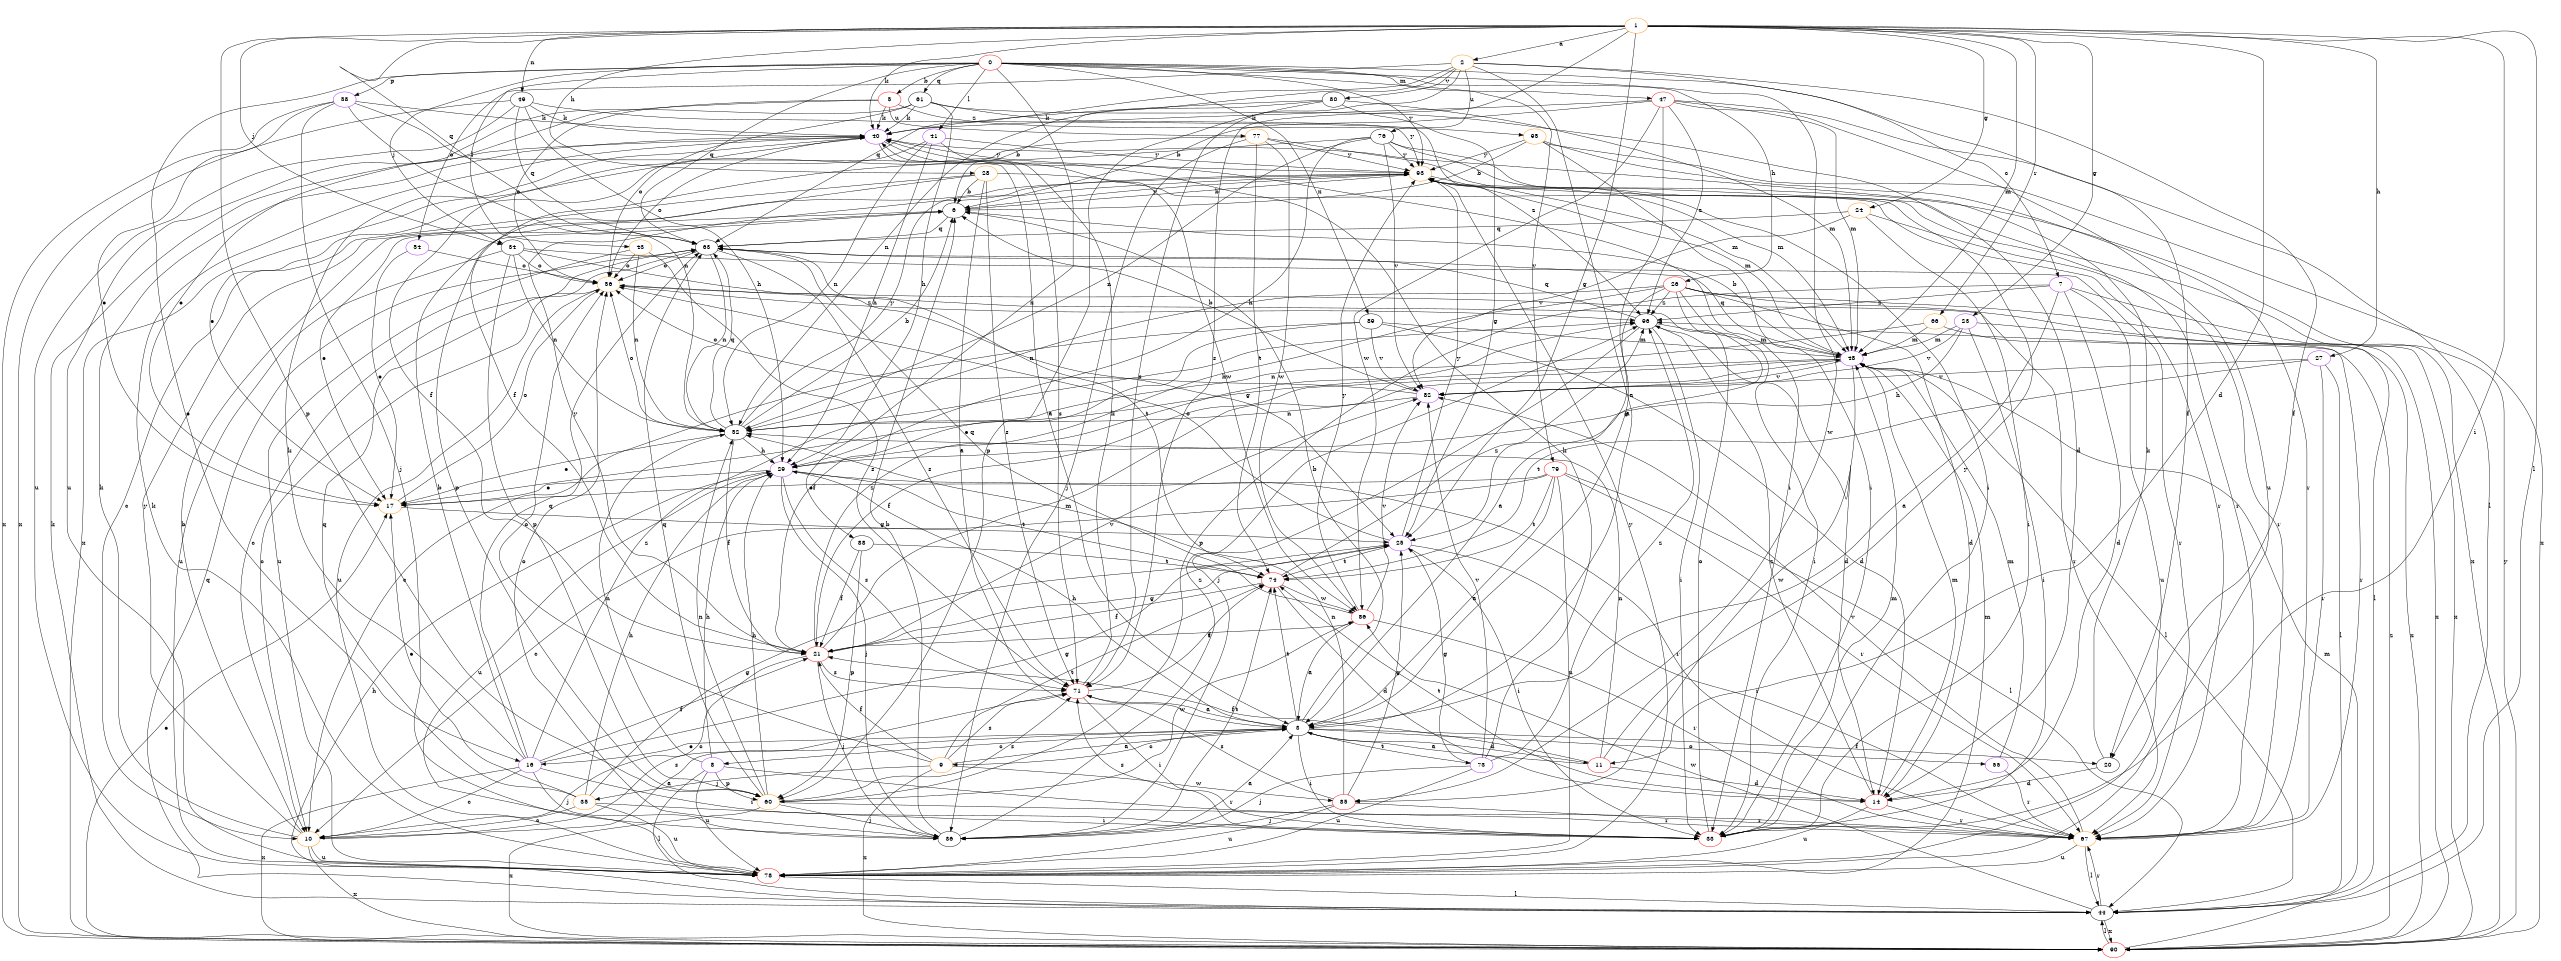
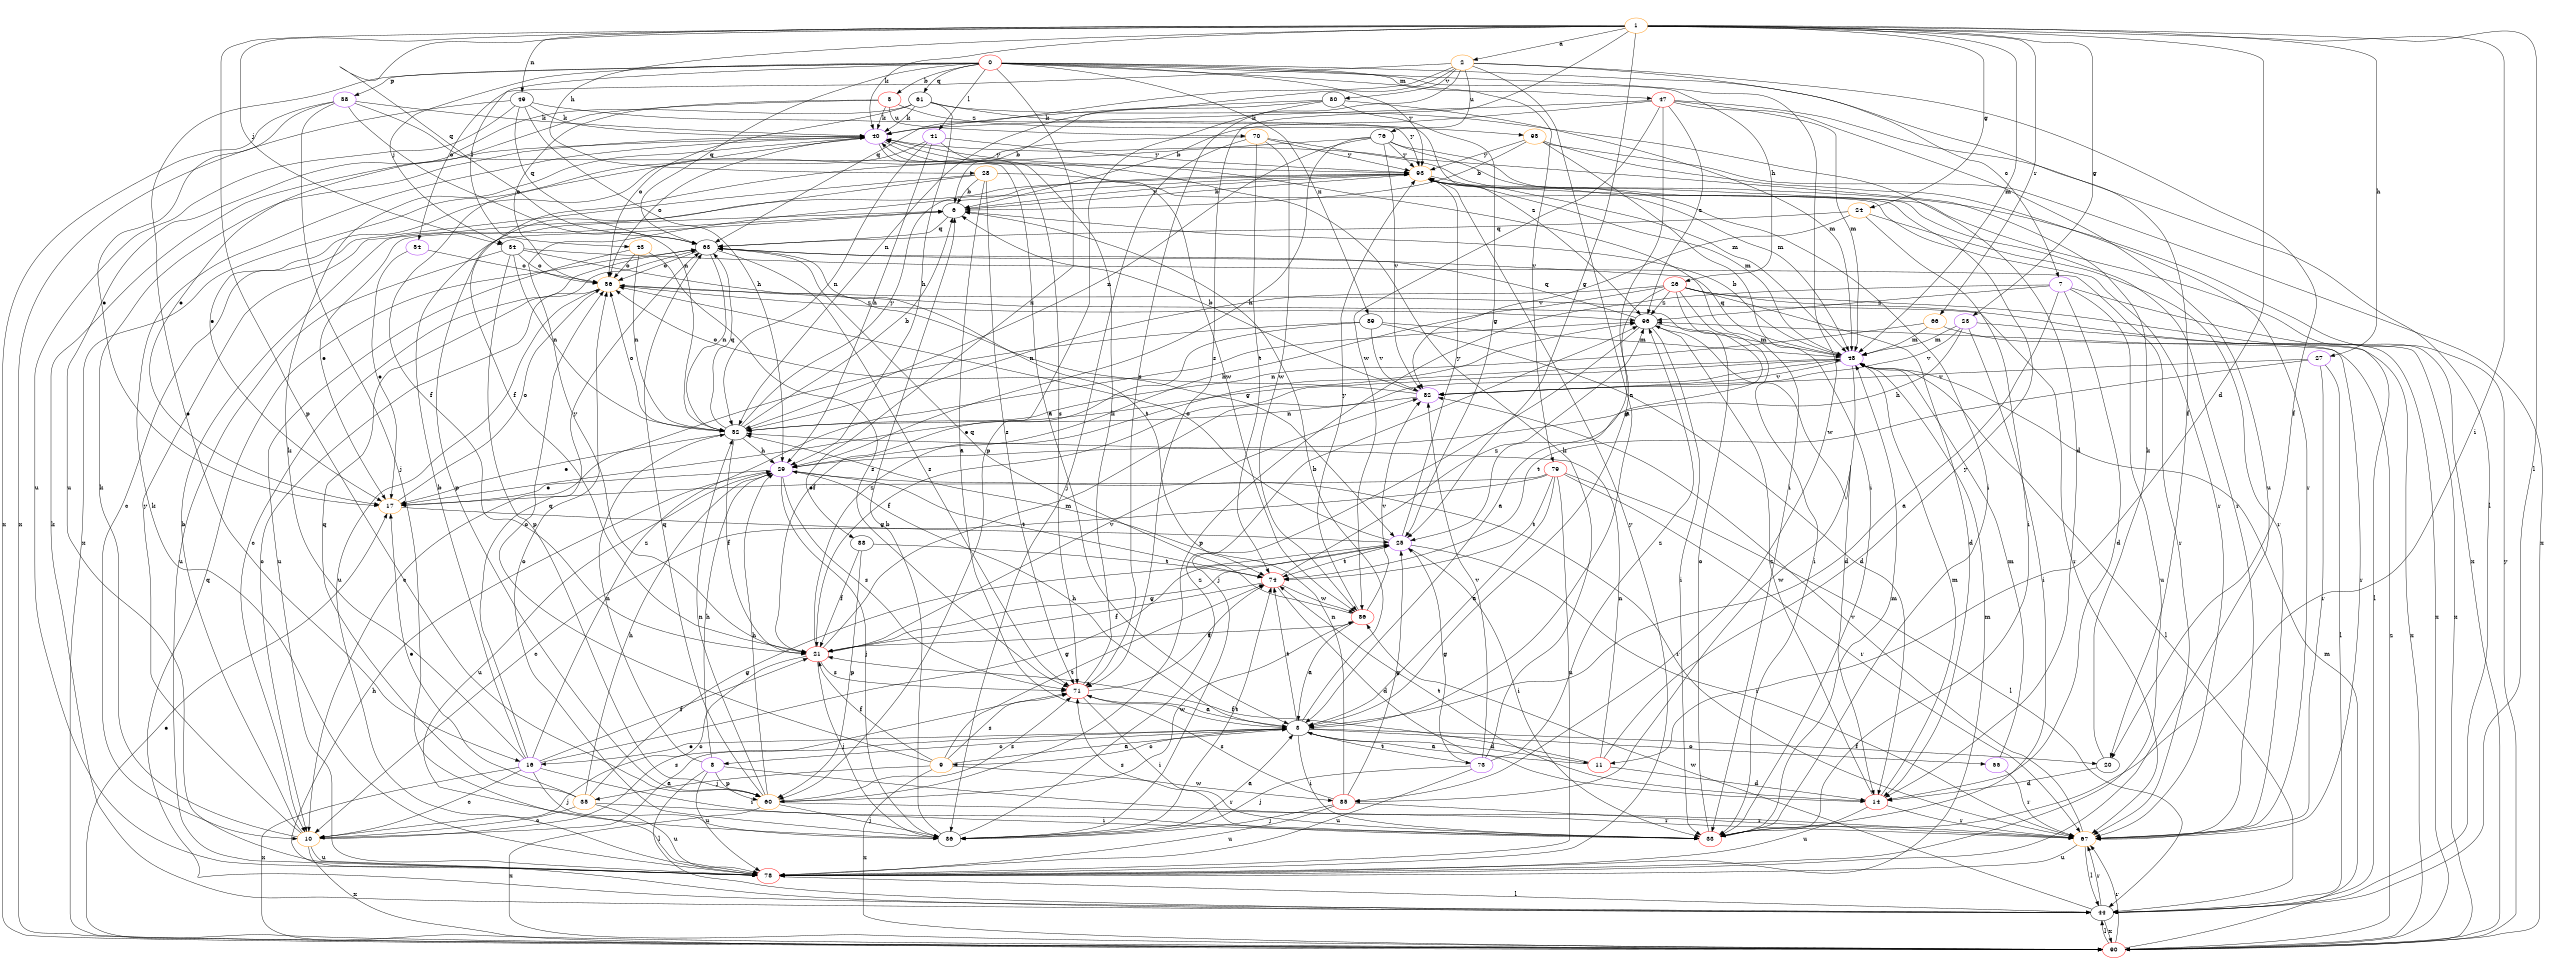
node "77": label "77" -> "70"
edge "86" -> "67": now "90" -> "67"
